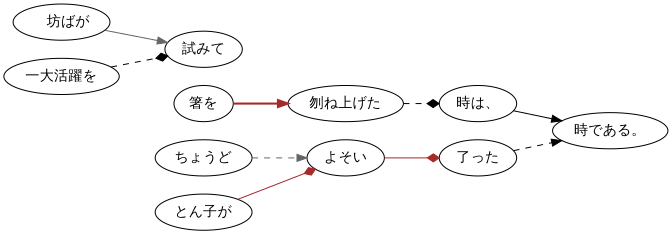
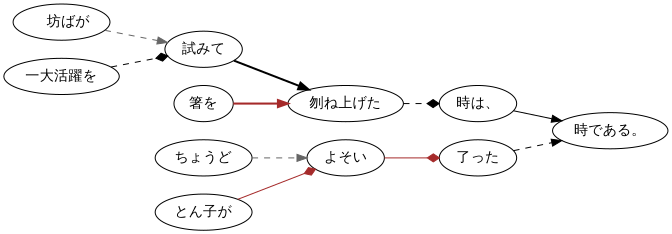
edge "坊ばが" -> "試みて": style solid -> dashed
edge "試みて" -> "刎ね上げた": added
